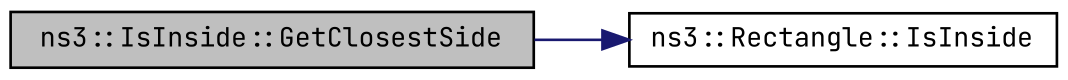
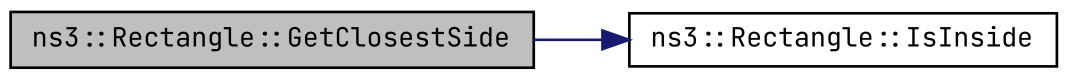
node "ns3::IsInside::GetClosestSide": label "ns3::IsInside::GetClosestSide" -> "ns3::Rectangle::GetClosestSide"
